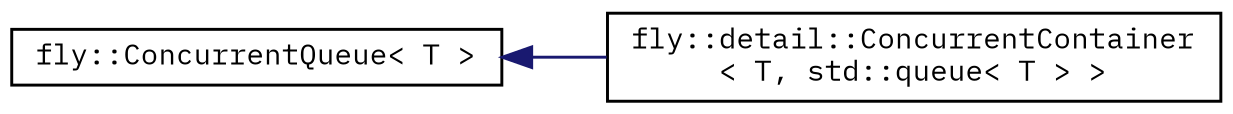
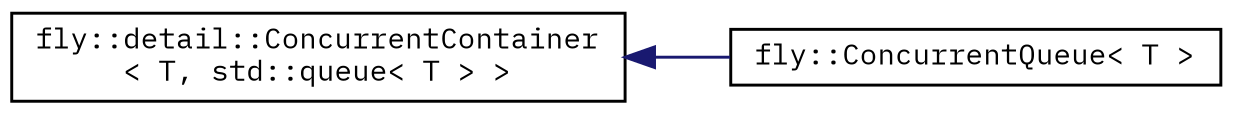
edge "fly::detail::ConcurrentContainer < T, std::queue< T > >" -> "fly::ConcurrentQueue< T >": reversed
